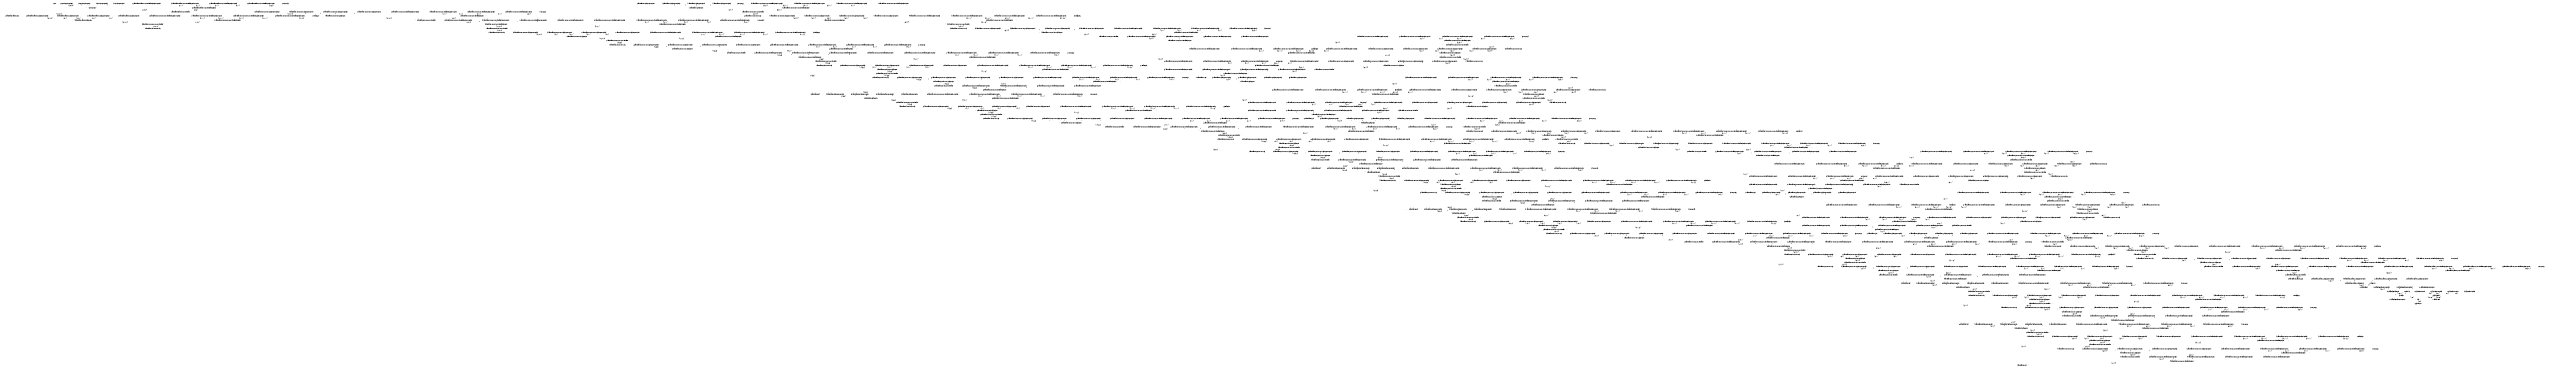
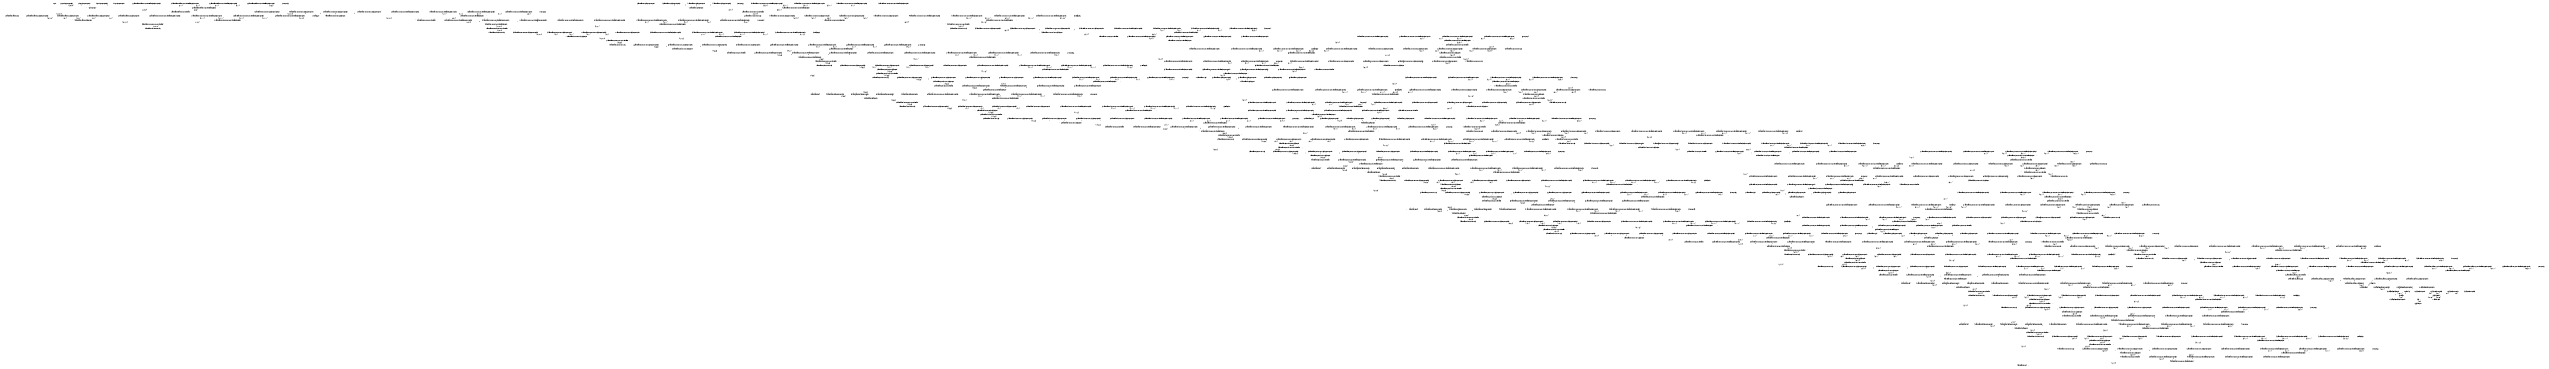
edge "163 /Reshape" -> "164 543": now "163 /Reshape" -> "174 /GlobalAveragePool/fq_output_0/output_low"
